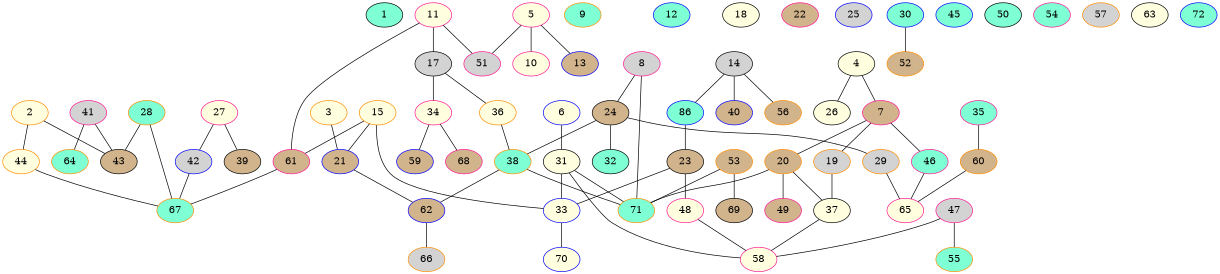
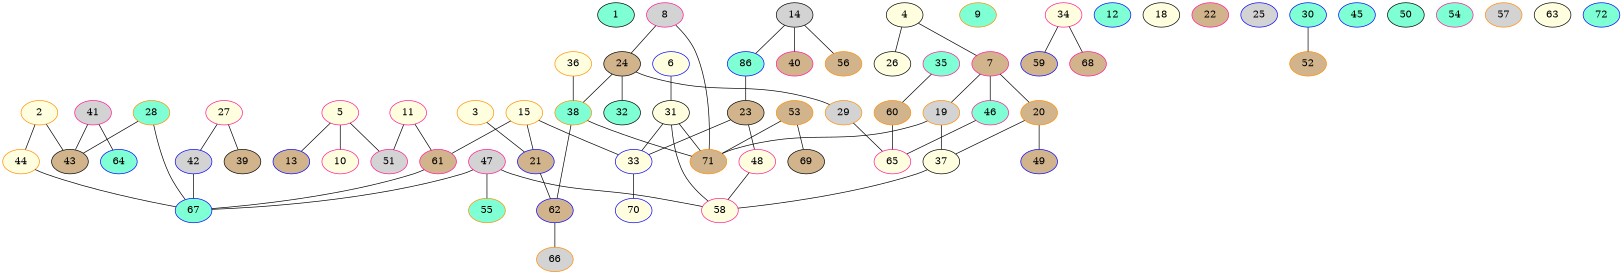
node "17": removed
node "40": color blue -> deeppink
node "64": color darkorange -> blue
edge "20" -- "71": now "19" -- "71"
edge "47" -- "67": added
node "67": color darkorange -> blue
node "71": fillcolor aquamarine -> tan
node "49": color deeppink -> blue
